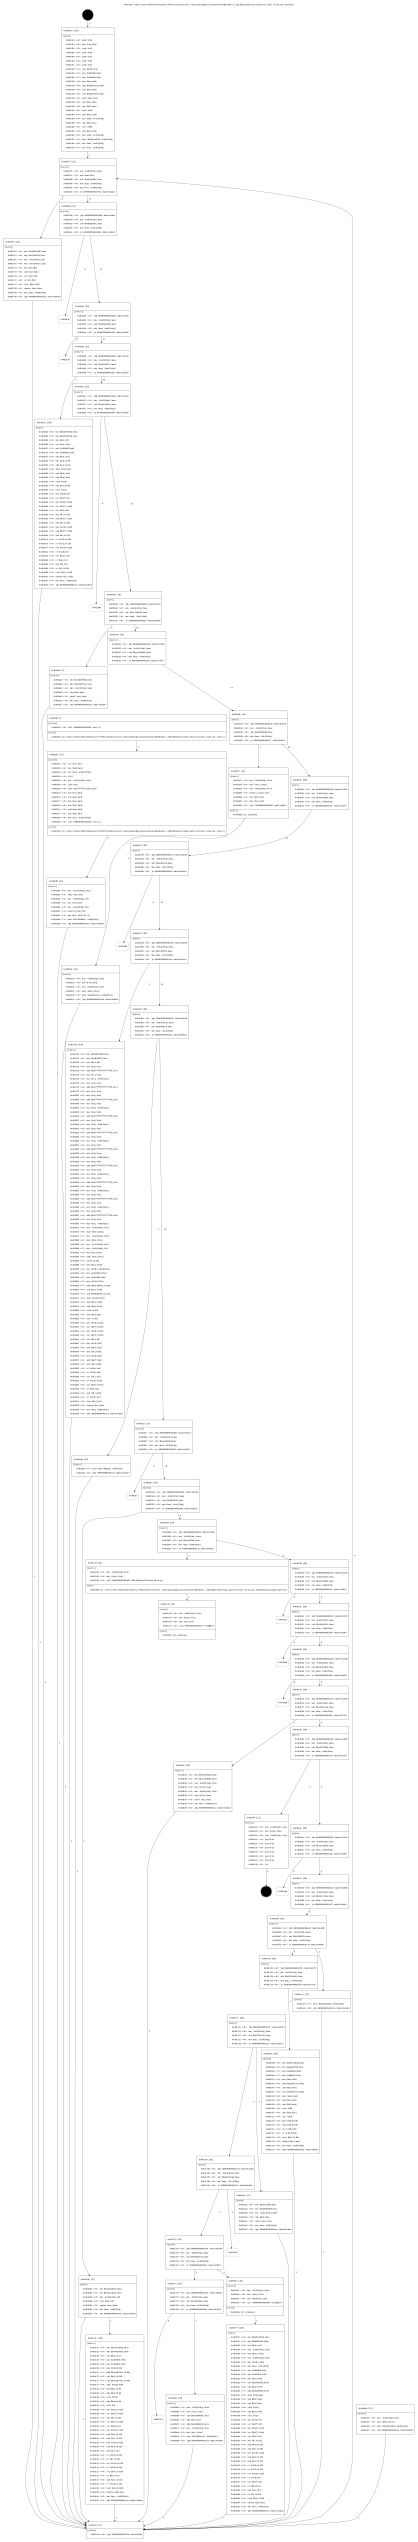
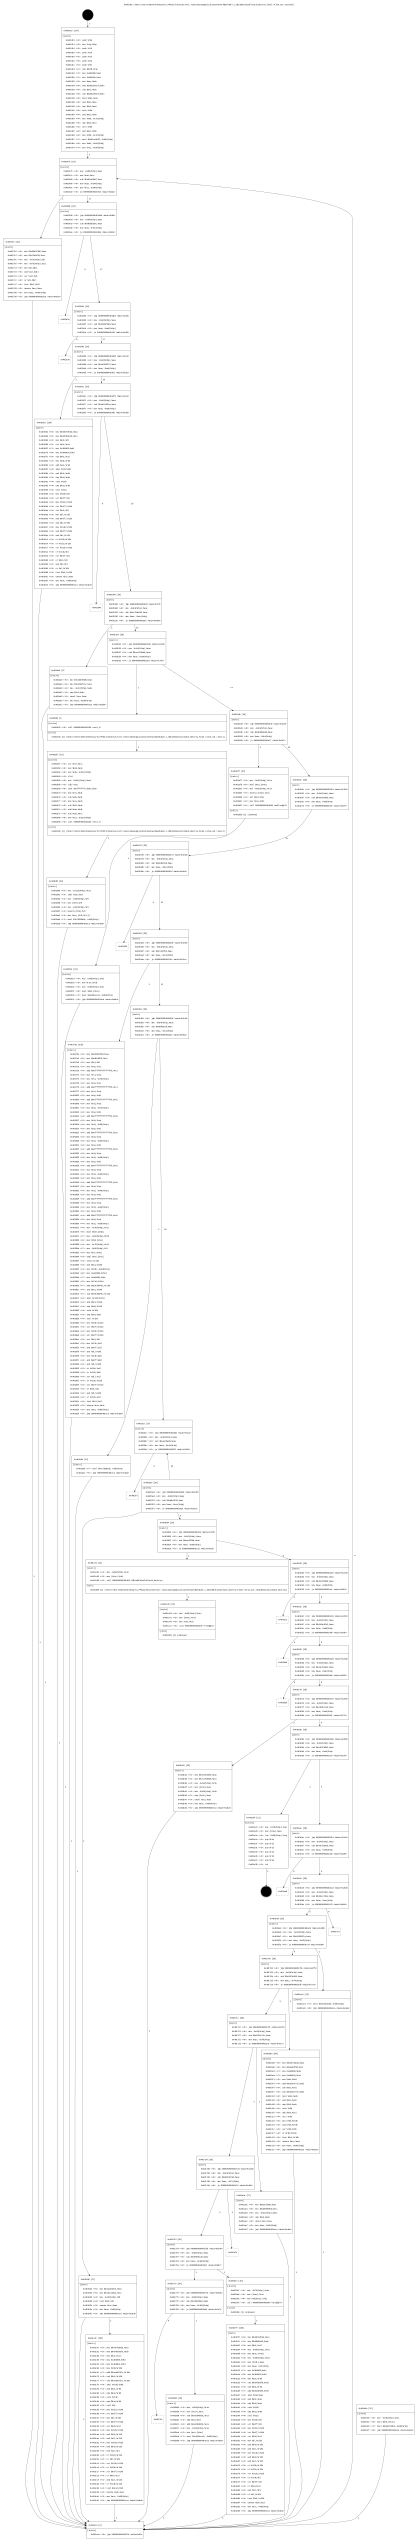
edge "0x401524 [28]" -> "0x401b52 [5]": added, label "1"
edge "0x4015cc [28]" -> "0x4015e8 [28]": reversed
node "0x401cf0": added
edge "0x401700 [28]" -> "0x40171c [28]": added, label "3"
